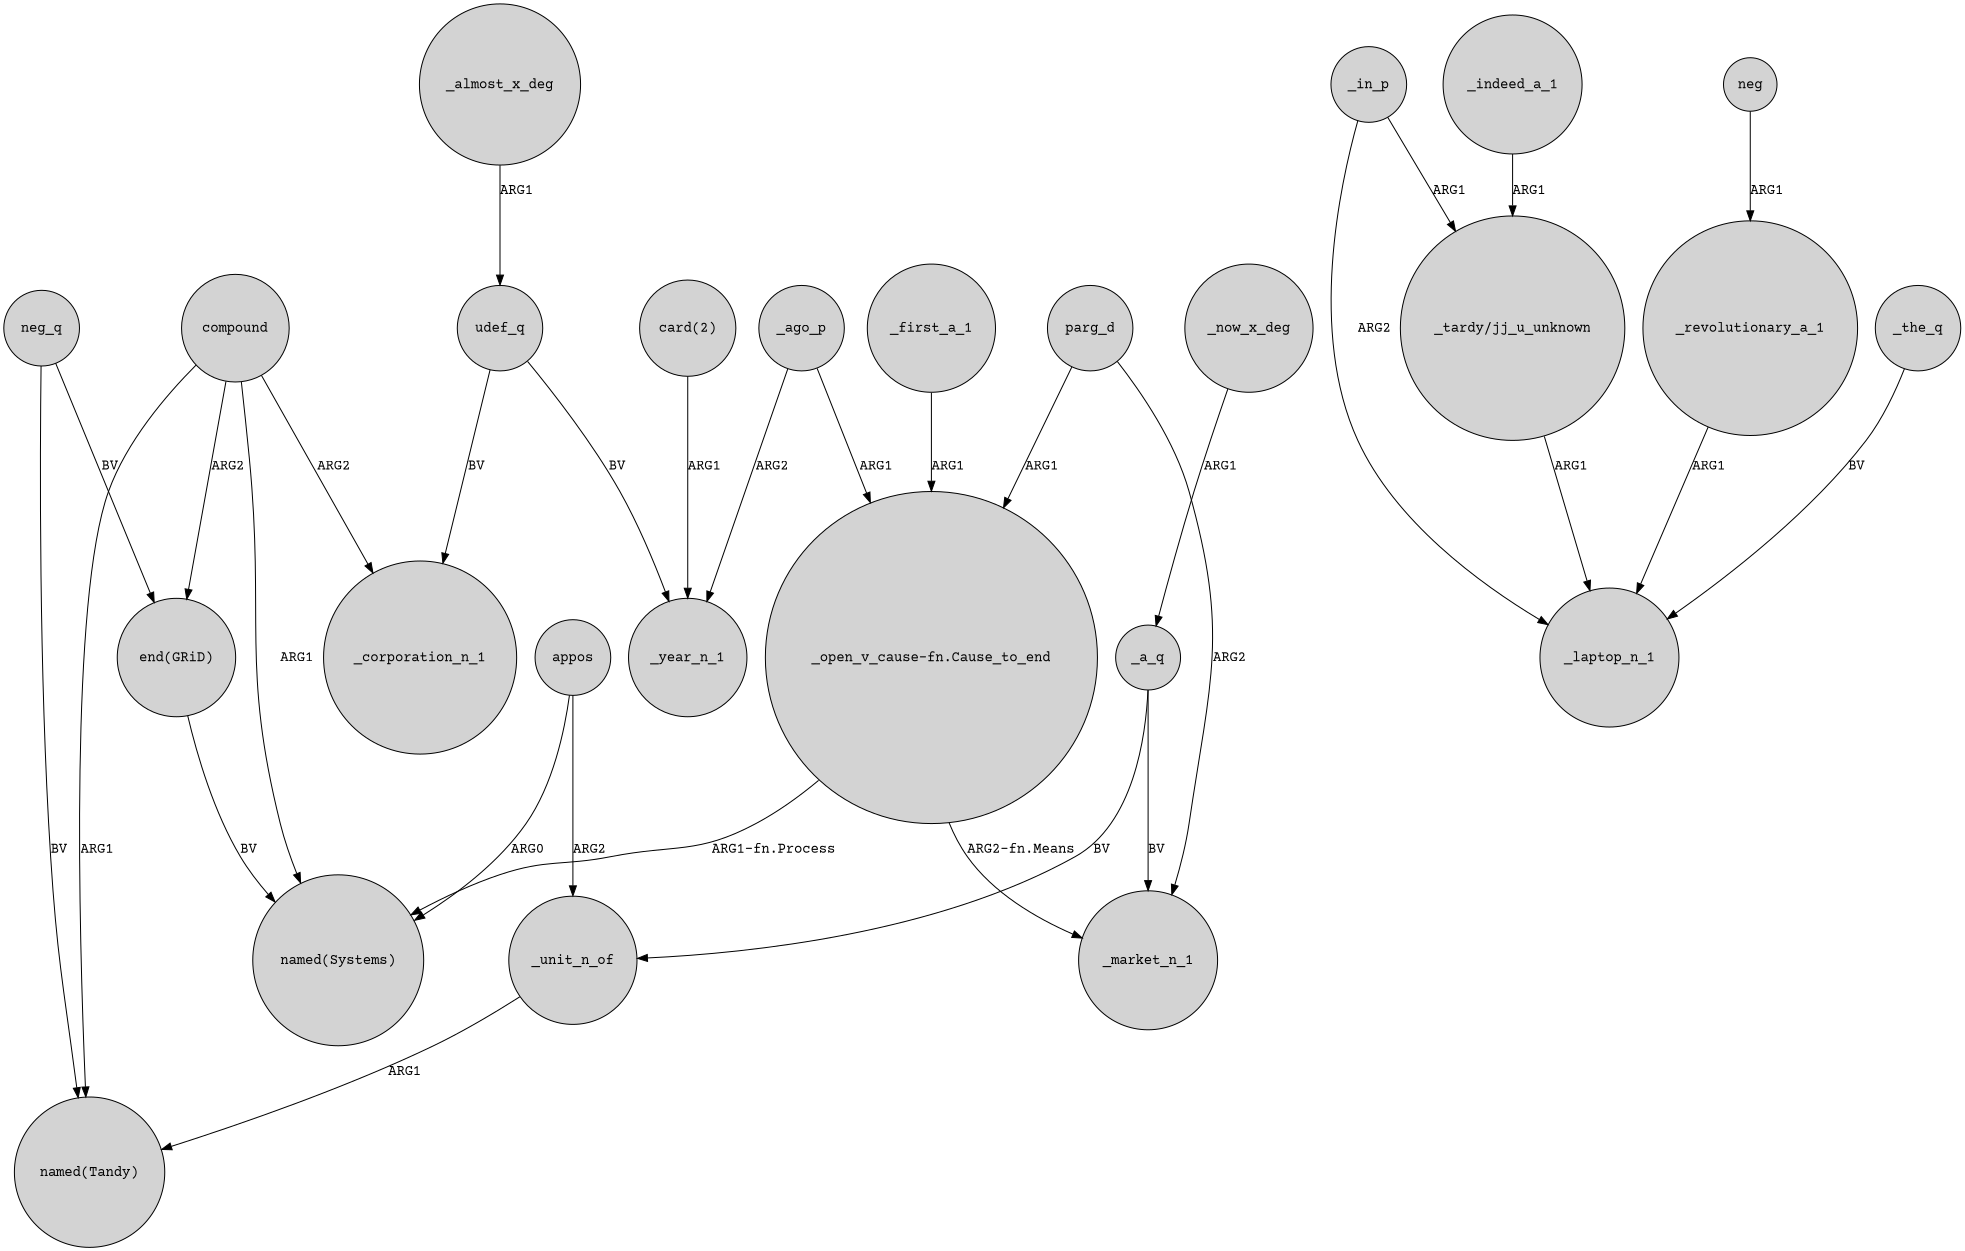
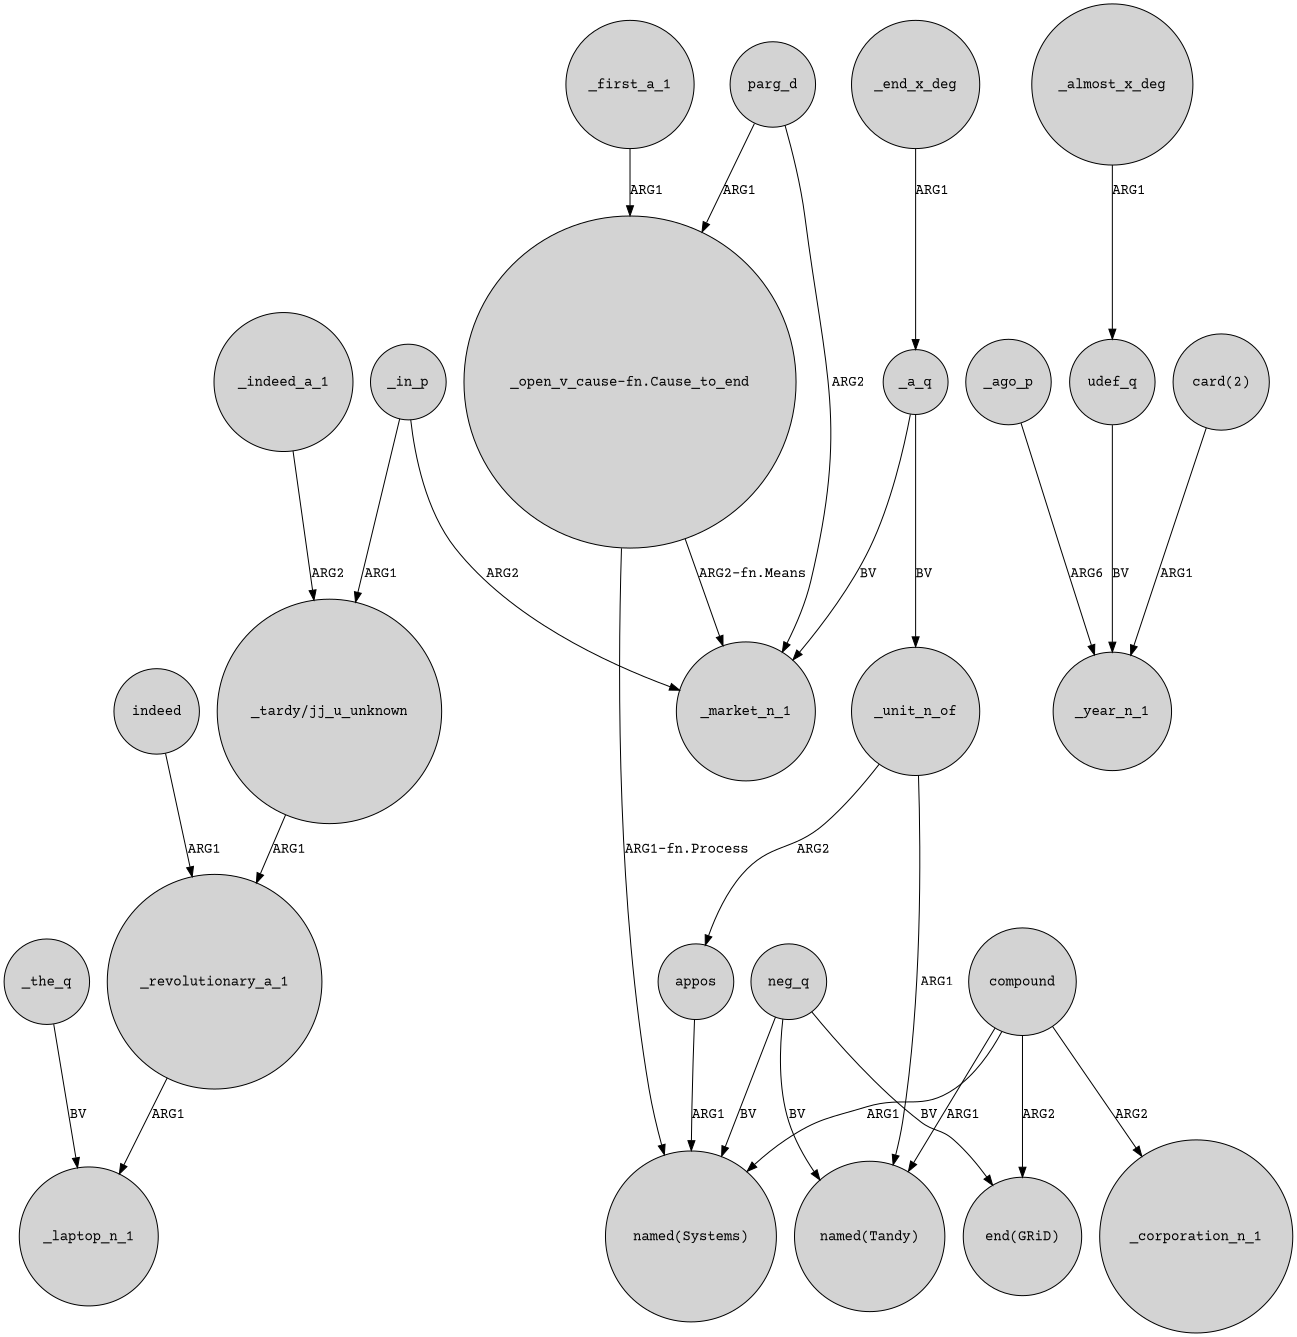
node "neg": label "neg" -> "indeed"
edge "_indeed_a_1" -> "_tardy/jj_u_unknown": label "ARG1" -> "ARG2"
node "_now_x_deg": label "_now_x_deg" -> "_end_x_deg"
edge "_in_p" -> "_laptop_n_1": now "_in_p" -> "_market_n_1"
edge "_ago_p" -> "_open_v_cause-fn.Cause_to_end": removed, label "ARG1"
edge "udef_q" -> "_corporation_n_1": removed, label "BV"
edge "_ago_p" -> "_year_n_1": label "ARG2" -> "ARG6"
edge "_tardy/jj_u_unknown" -> "_laptop_n_1": now "_tardy/jj_u_unknown" -> "_revolutionary_a_1"
edge "appos" -> "_unit_n_of": reversed
edge "end(GRiD)" -> "named(Systems)": now "neg_q" -> "named(Systems)"
edge "appos" -> "named(Systems)": label "ARG0" -> "ARG1"
